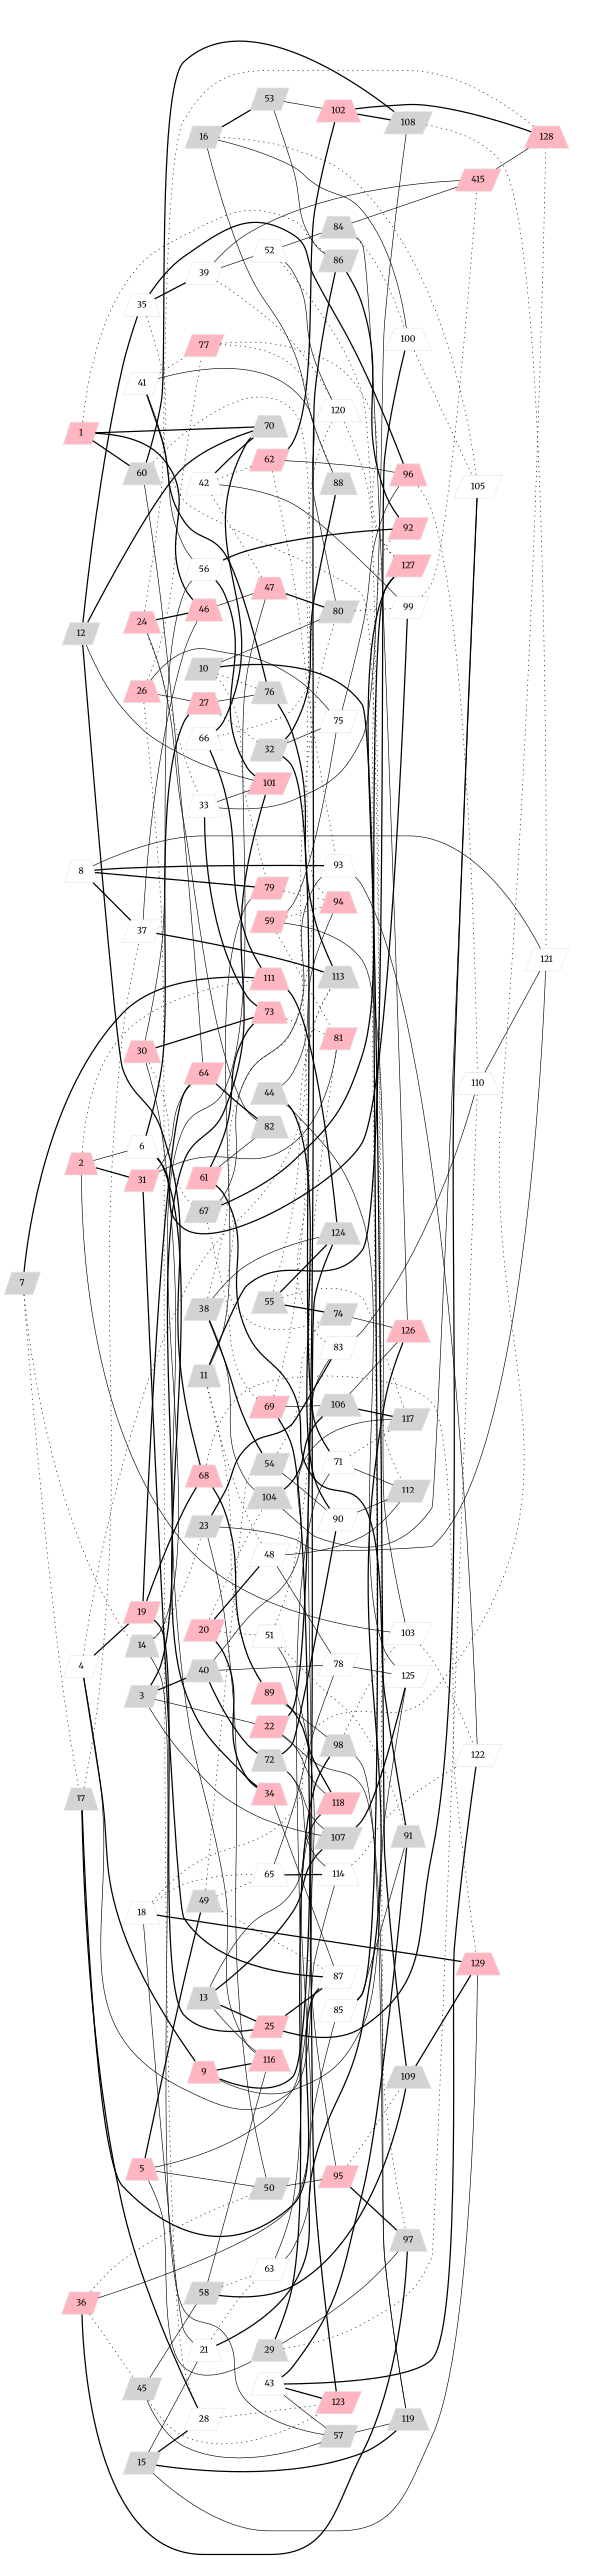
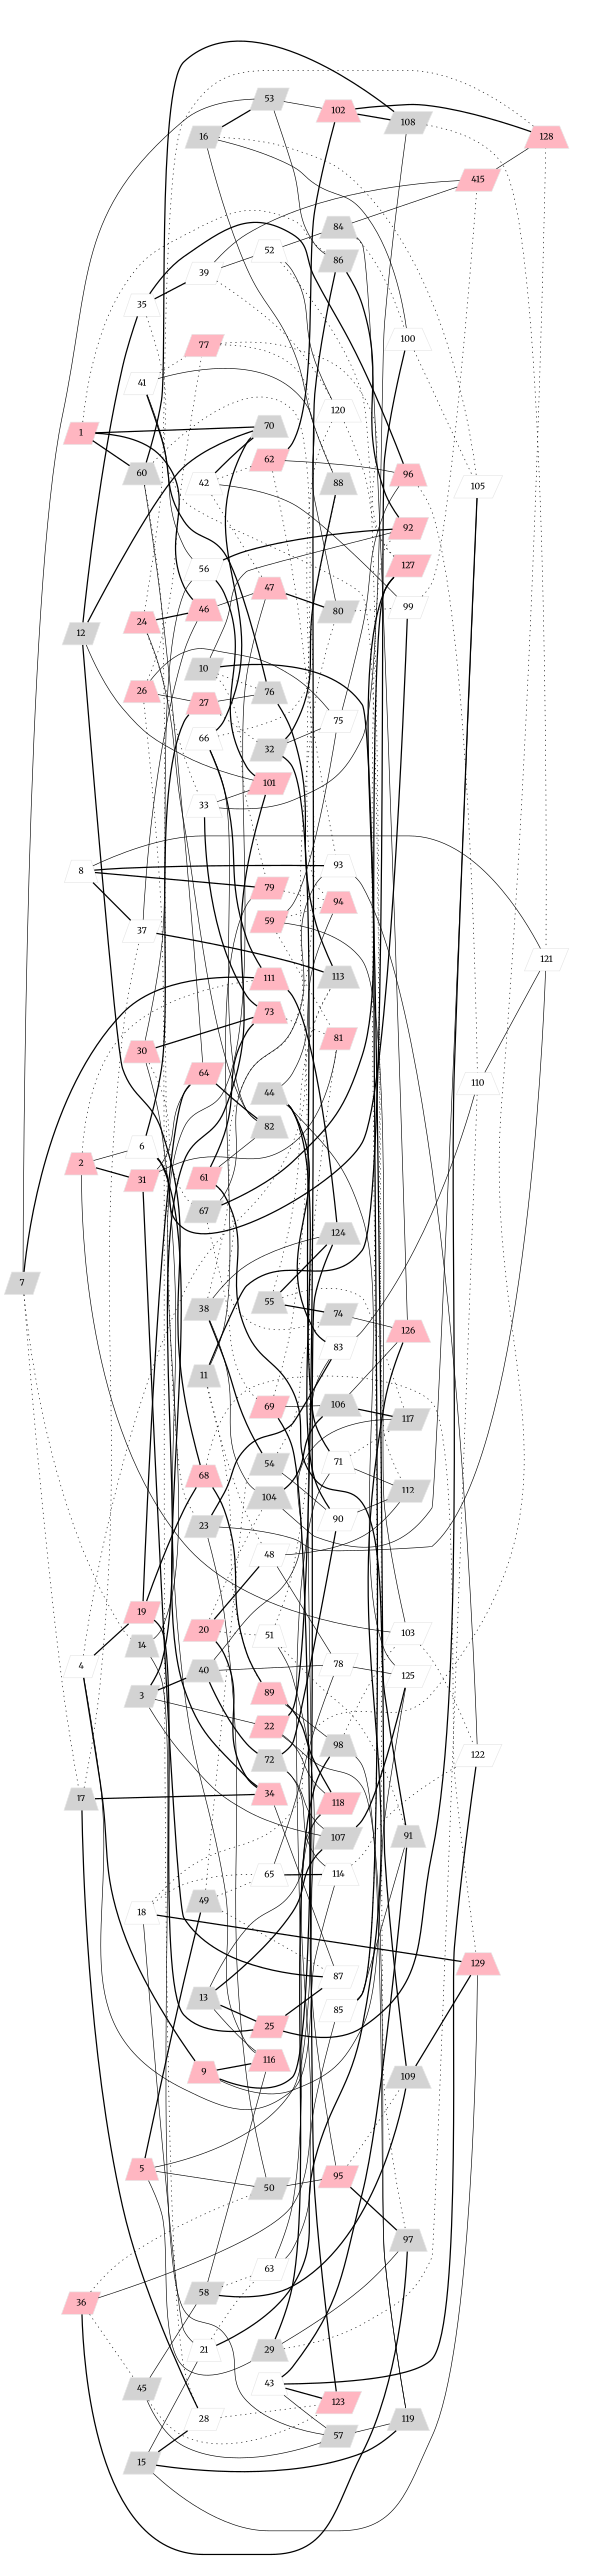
edge "53" -- "7": added
edge "80" -- "10": now "92" -- "10"
edge "66" -- "82": added
edge "44" -- "83": style dotted -> bold
edge "23" -- "14": now "23" -- "60"
edge "17" -- "87": now "17" -- "34"
